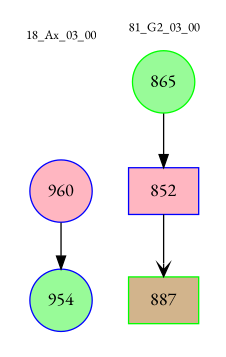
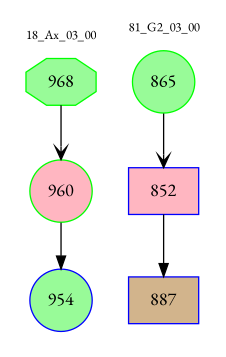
node "968": added
edge "865" -> "852": arrowhead normal -> vee
node "960": color blue -> green
edge "852" -> "887": arrowhead vee -> normal
node "887": color green -> blue
